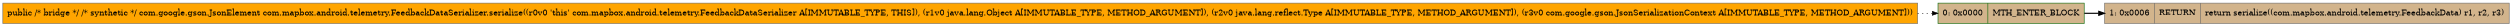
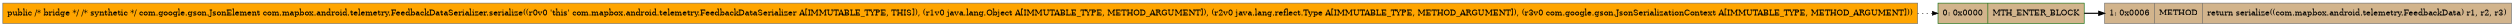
node "1: 0x0006": text "RETURN" -> "METHOD"
